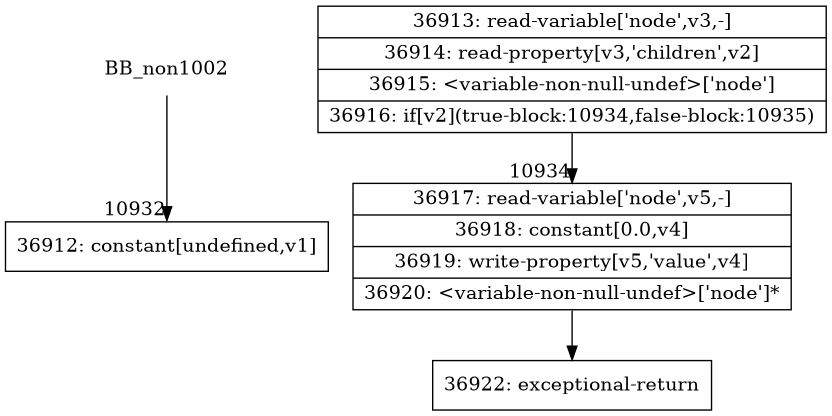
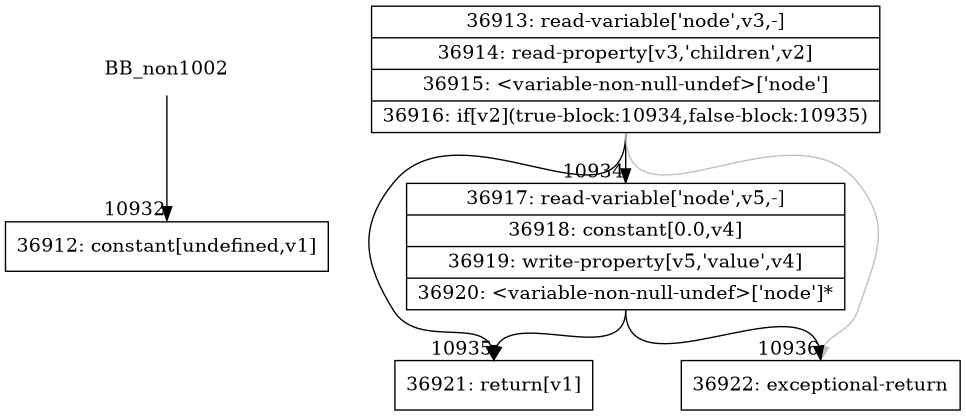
edge "36913: read-variable['node',v3,-]" -> "36922: exceptional-return": added
node "36921: return[v1]": added
